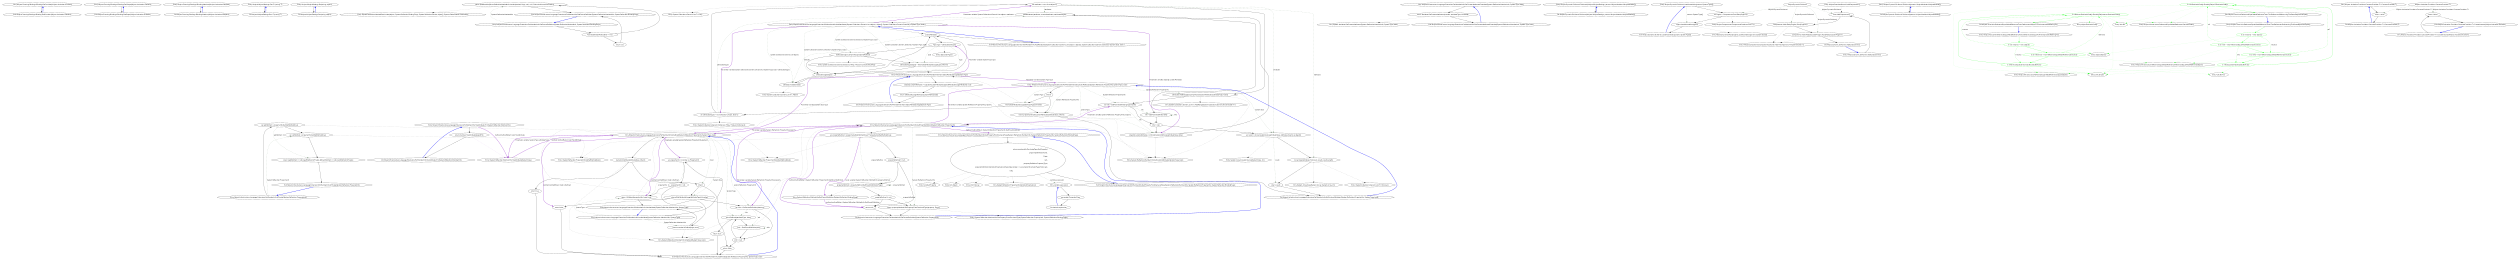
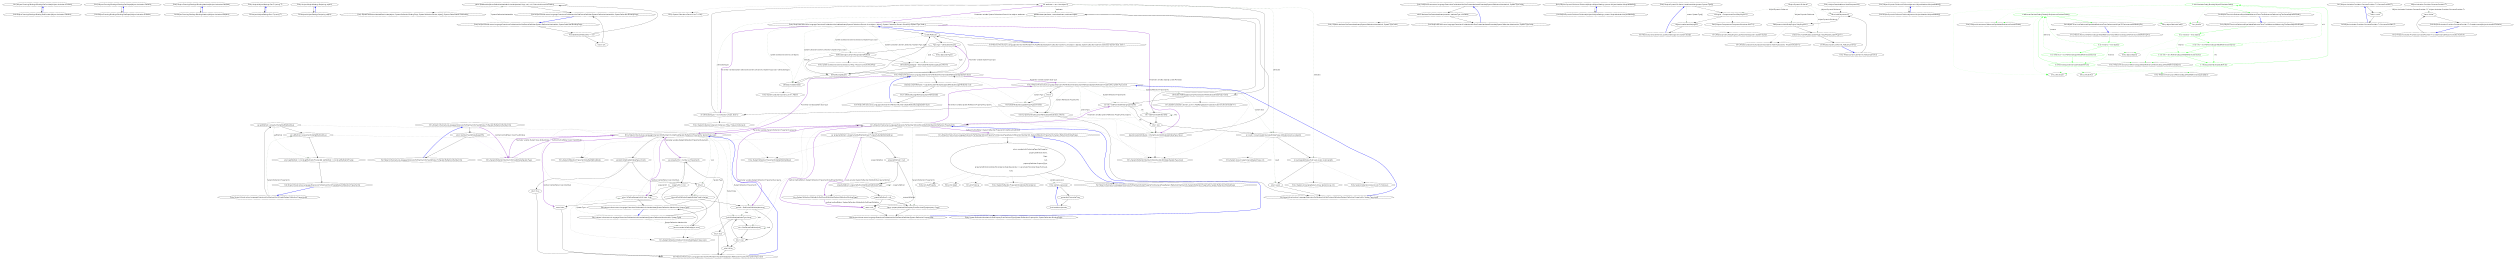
edge "3: var ref2 = new ReferenceEqualWeakReference(instance)" -> "3: ref1.GetHashCode().Should().Be(ref2.GetHashCode())": removed, label "ref2"
